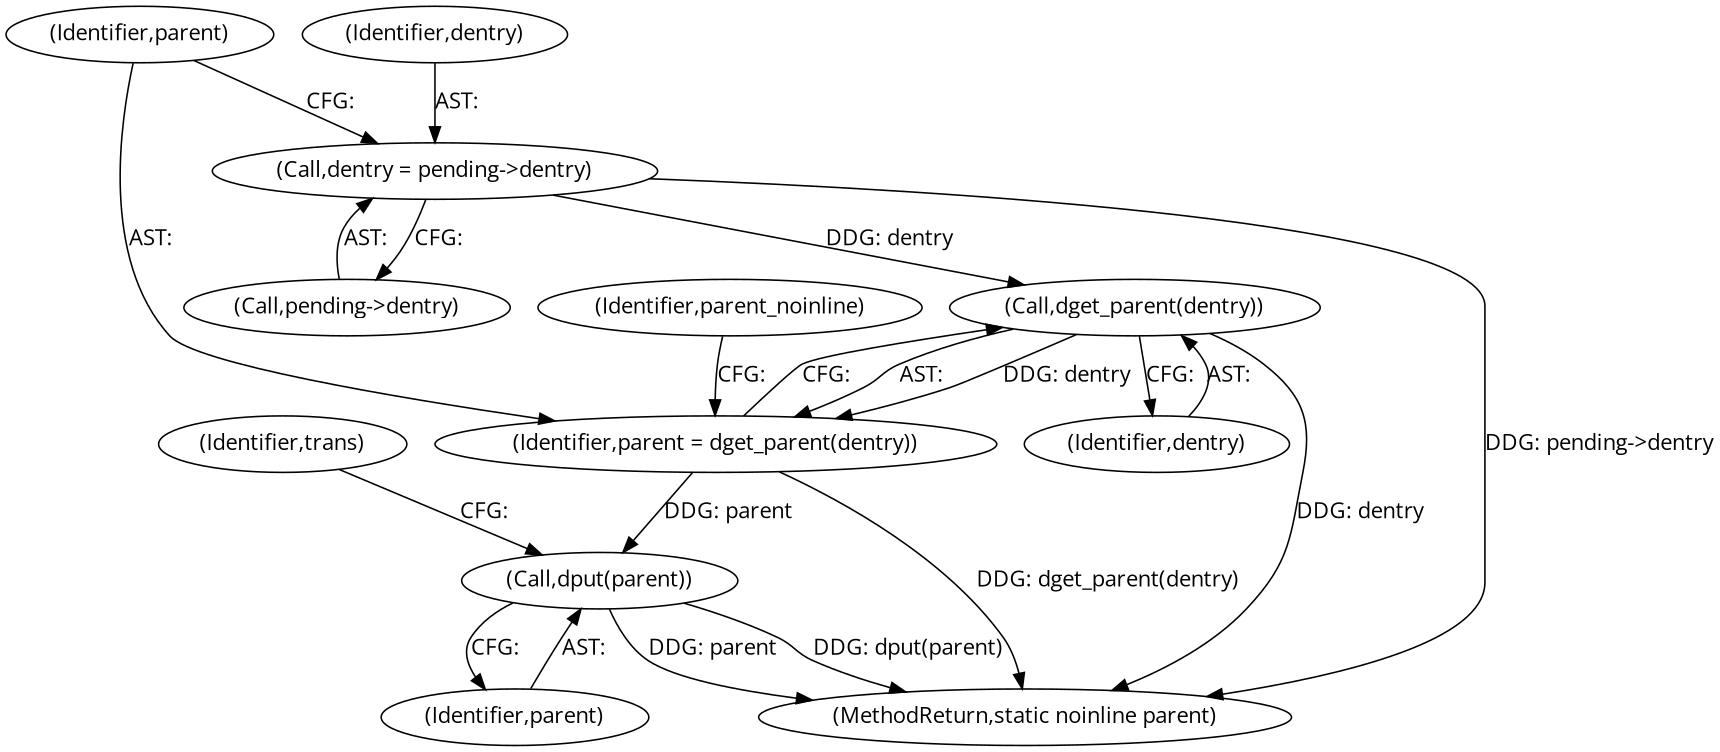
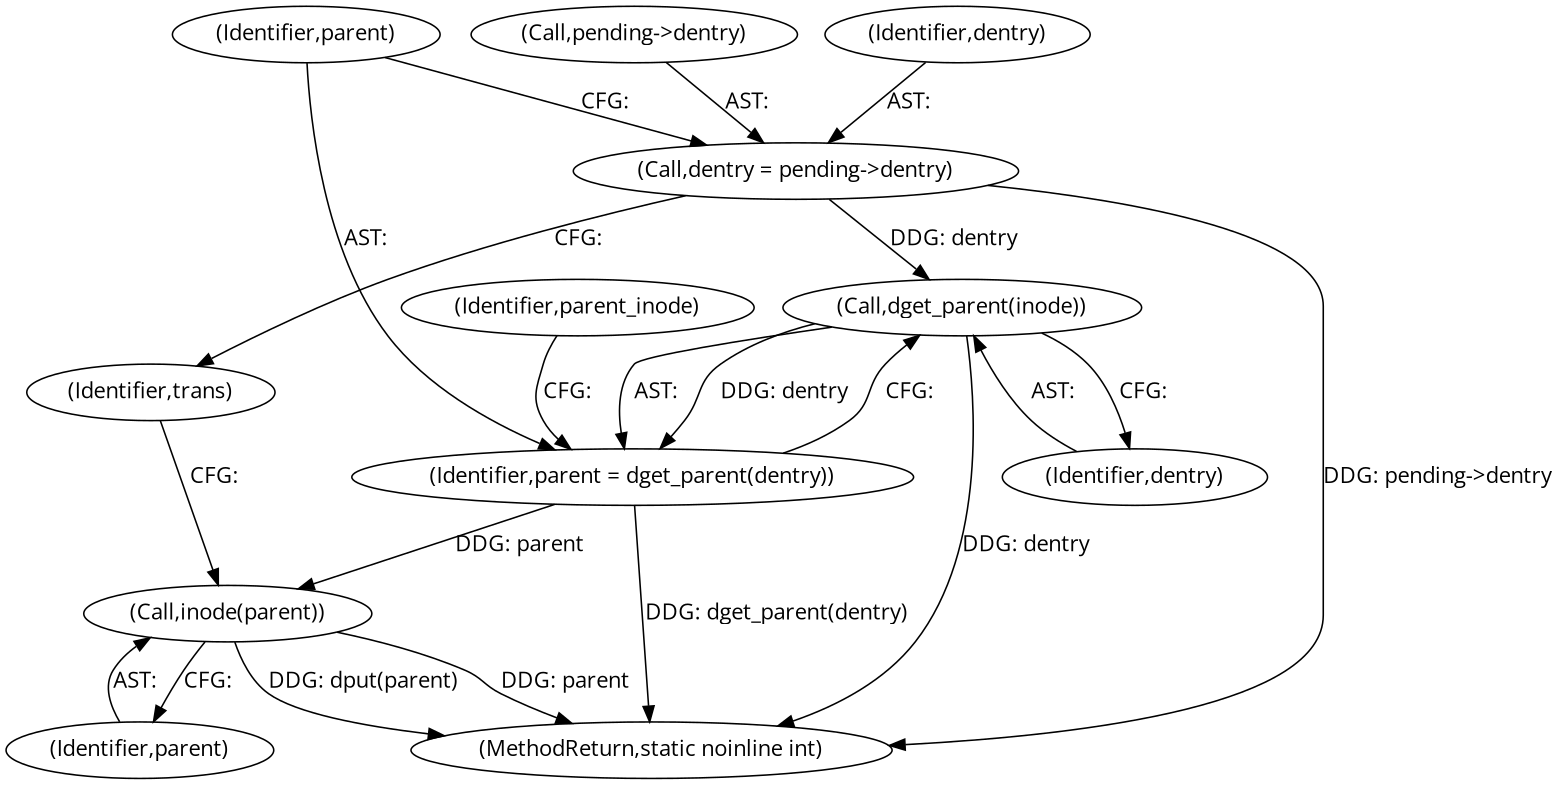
edge "(Call,dentry = pending->dentry)" -> "(Call,pending->dentry)": now "(Call,dentry = pending->dentry)" -> "(Identifier,trans)"
node "(Identifier,parent_noinline)": label "(Identifier,parent_noinline)" -> "(Identifier,parent_inode)"
node "(Call,dget_parent(dentry))": label "(Call,dget_parent(dentry))" -> "(Call,dget_parent(inode))"
node "(Call,dput(parent))": label "(Call,dput(parent))" -> "(Call,inode(parent))"
node "(MethodReturn,static noinline parent)": label "(MethodReturn,static noinline parent)" -> "(MethodReturn,static noinline int)"
